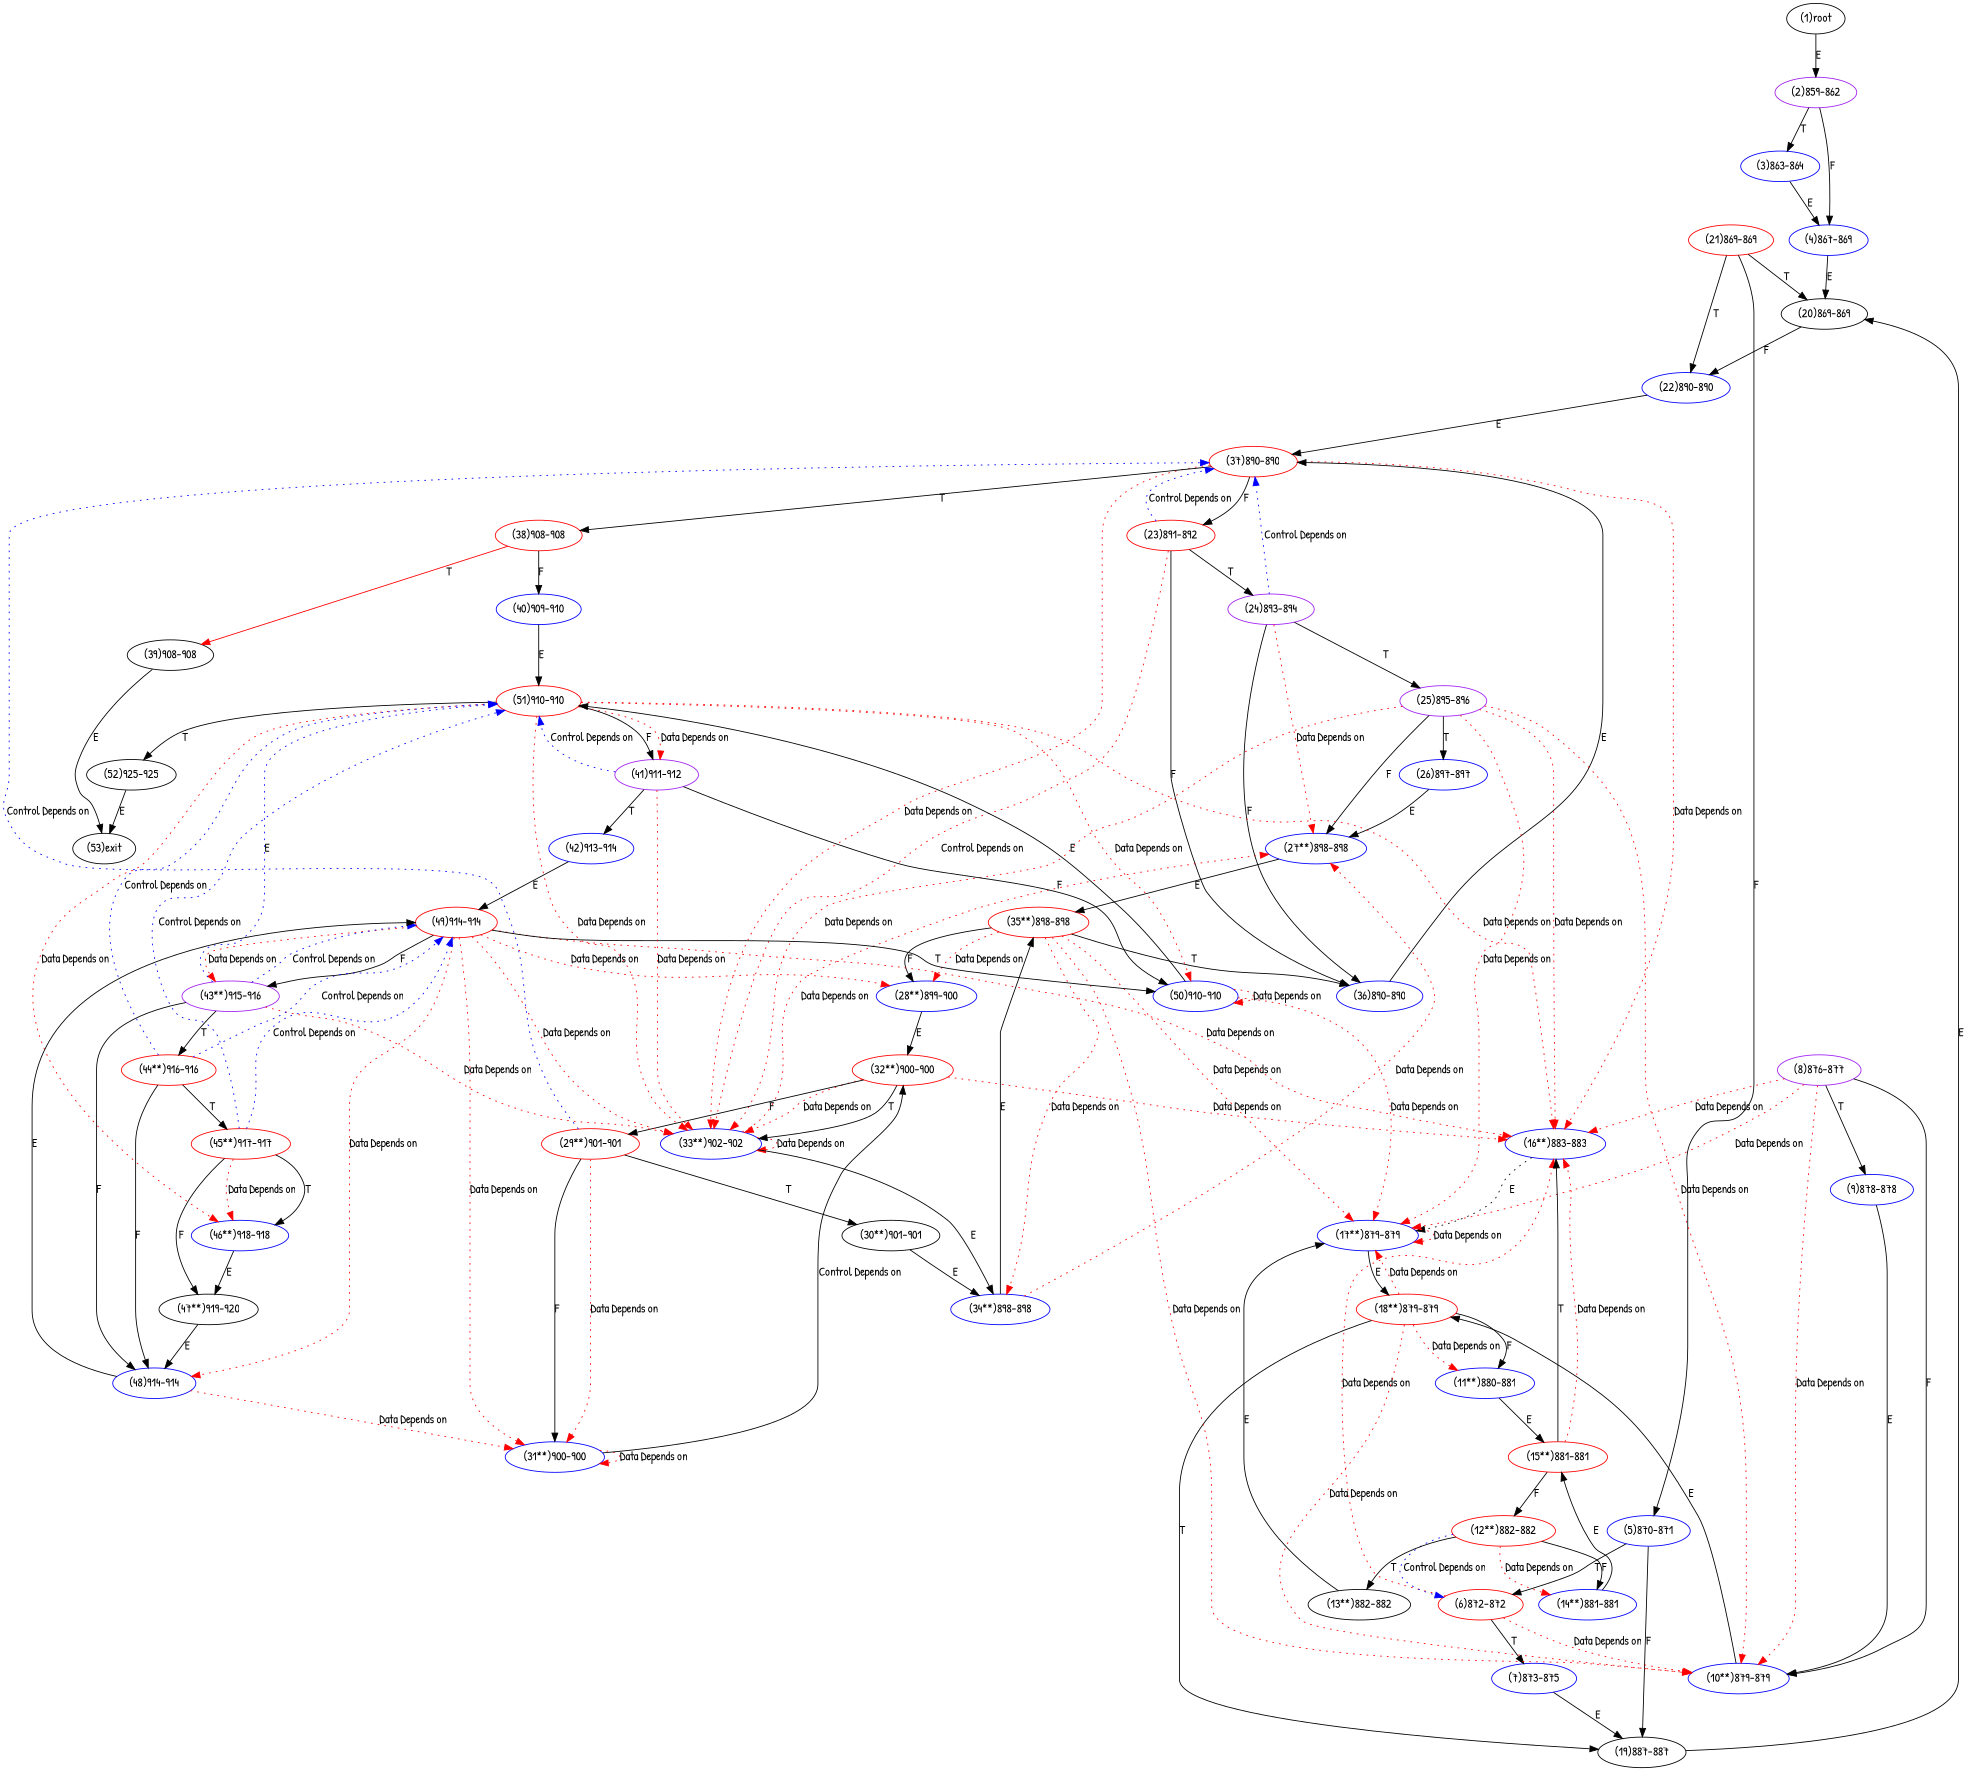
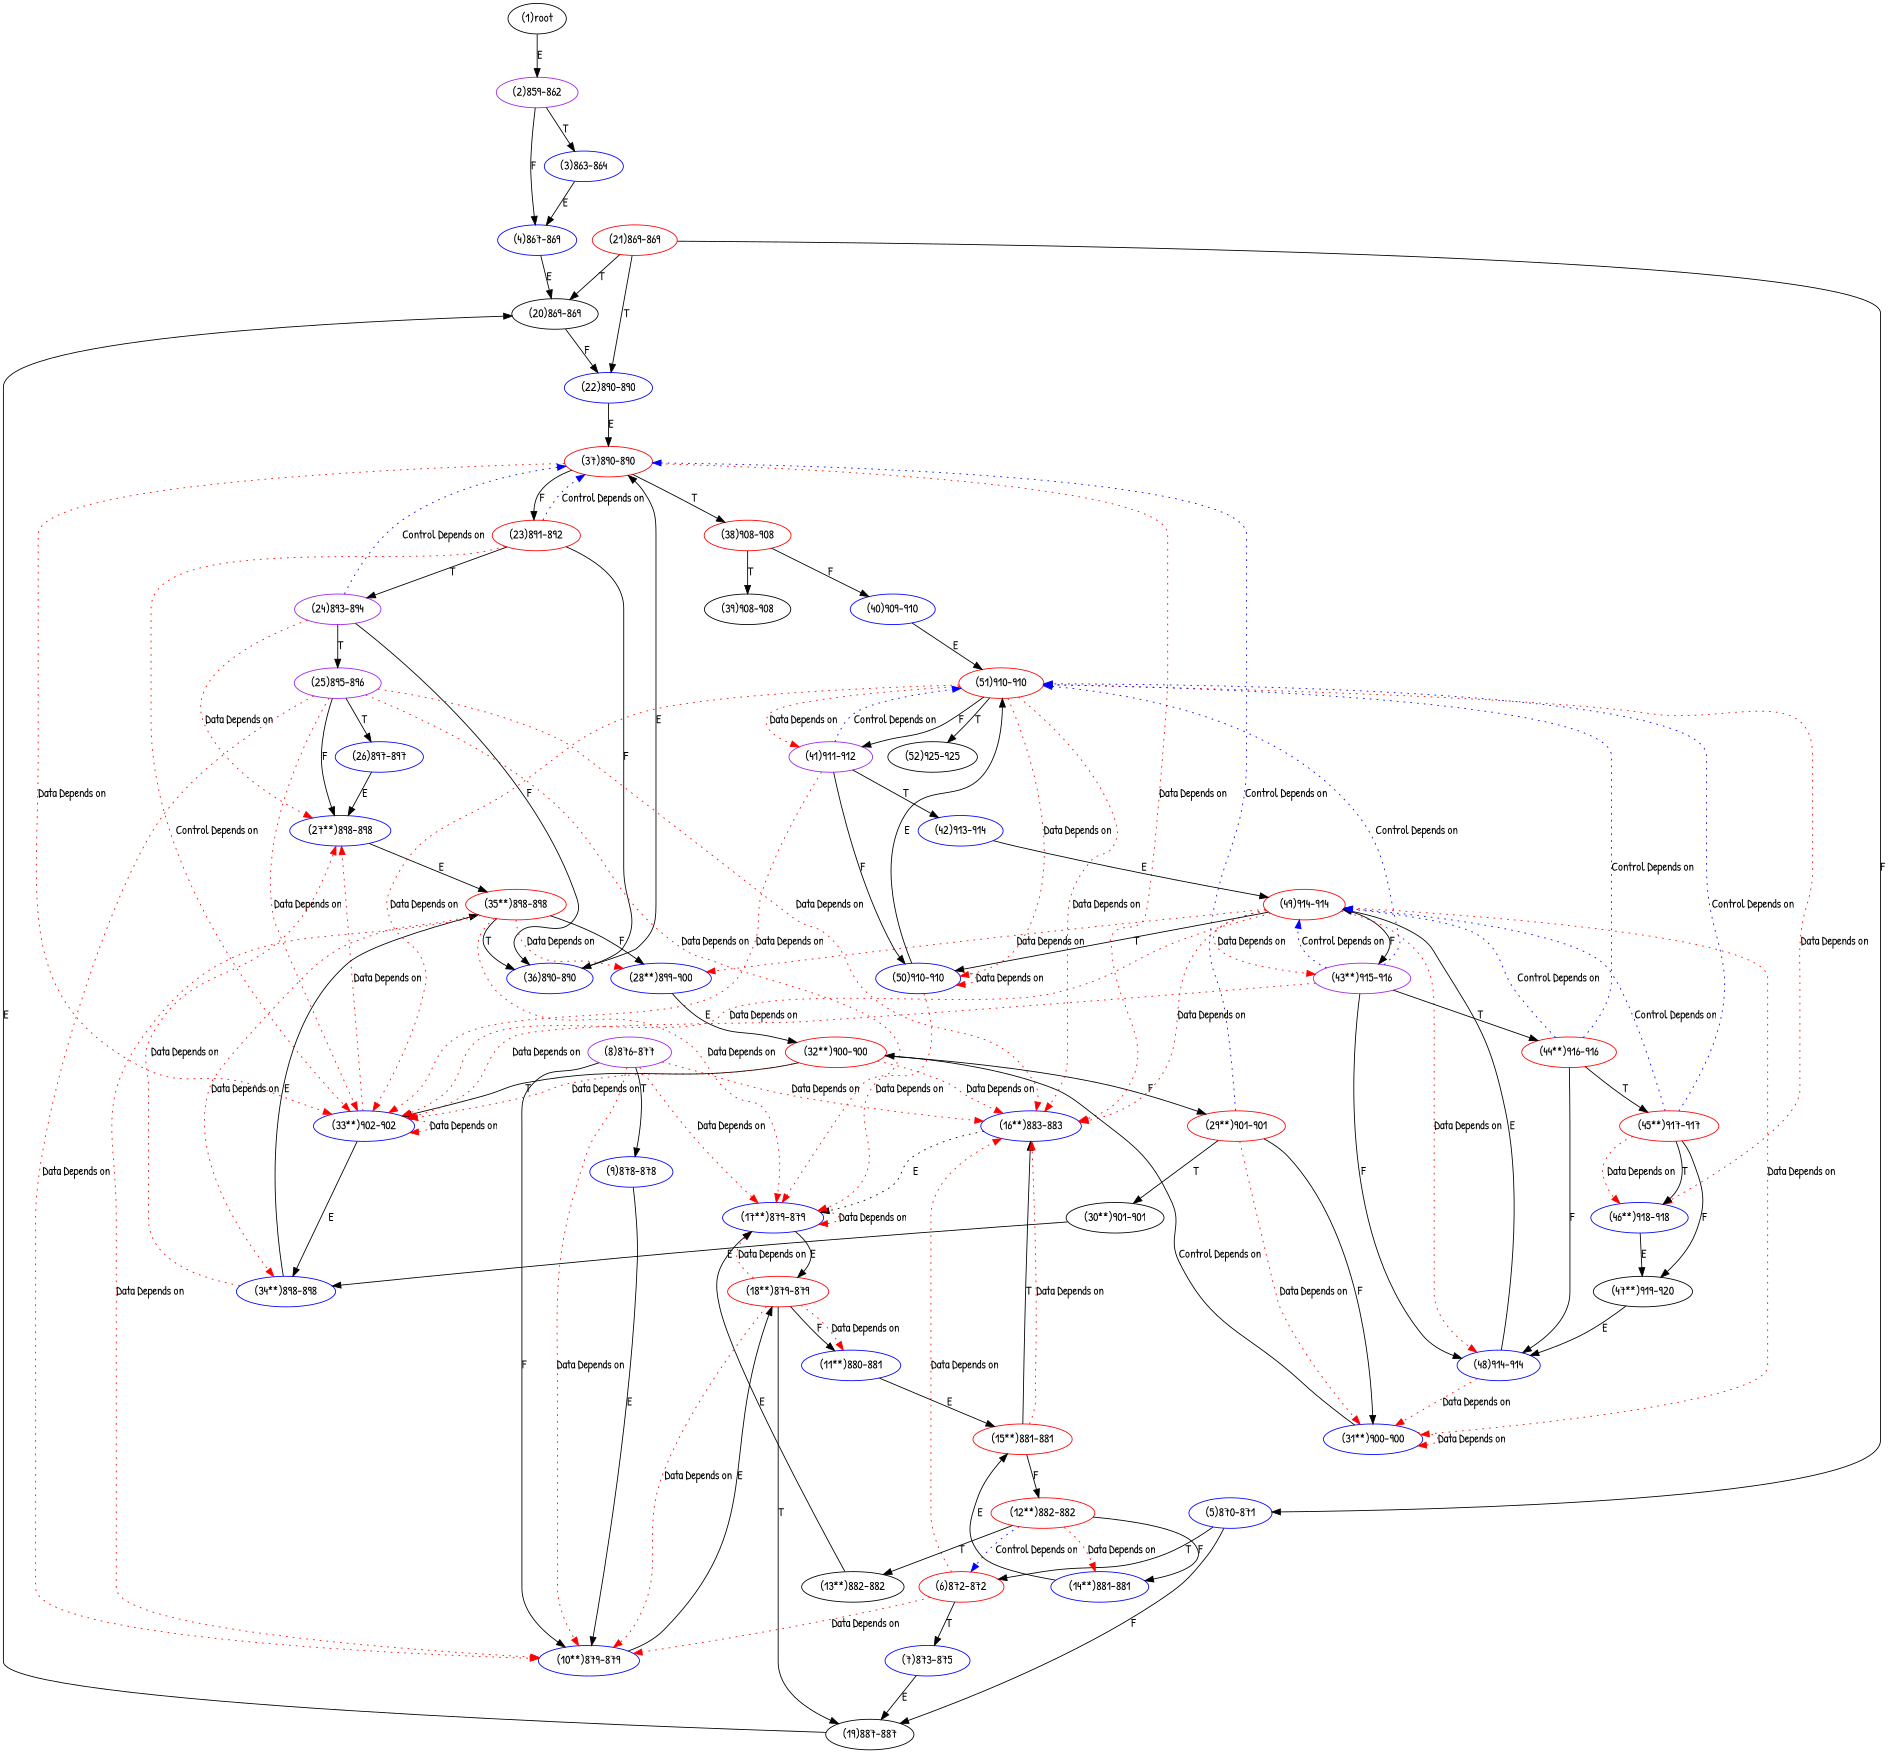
edge "(38)908-908" -> "(39)908-908": color red -> black
node "(53)exit": removed
edge "(43**)915-916" -> "(51)910-910": label "E" -> "Control Depends on"
